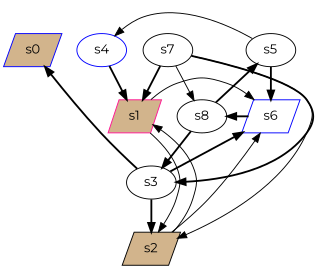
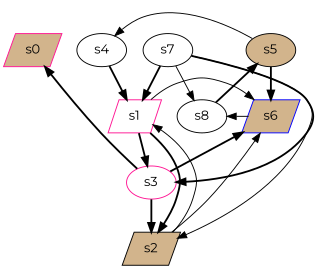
node "s0": color blue -> deeppink
node "s4": color blue -> black
node "s5": fillcolor white -> tan
node "s1": fillcolor tan -> white
edge "s6" -> "s8": style bold -> solid
node "s6": fillcolor white -> tan
edge "s8" -> "s3": now "s1" -> "s3"
edge "s1" -> "s2": style solid -> bold
node "s3": color black -> deeppink
